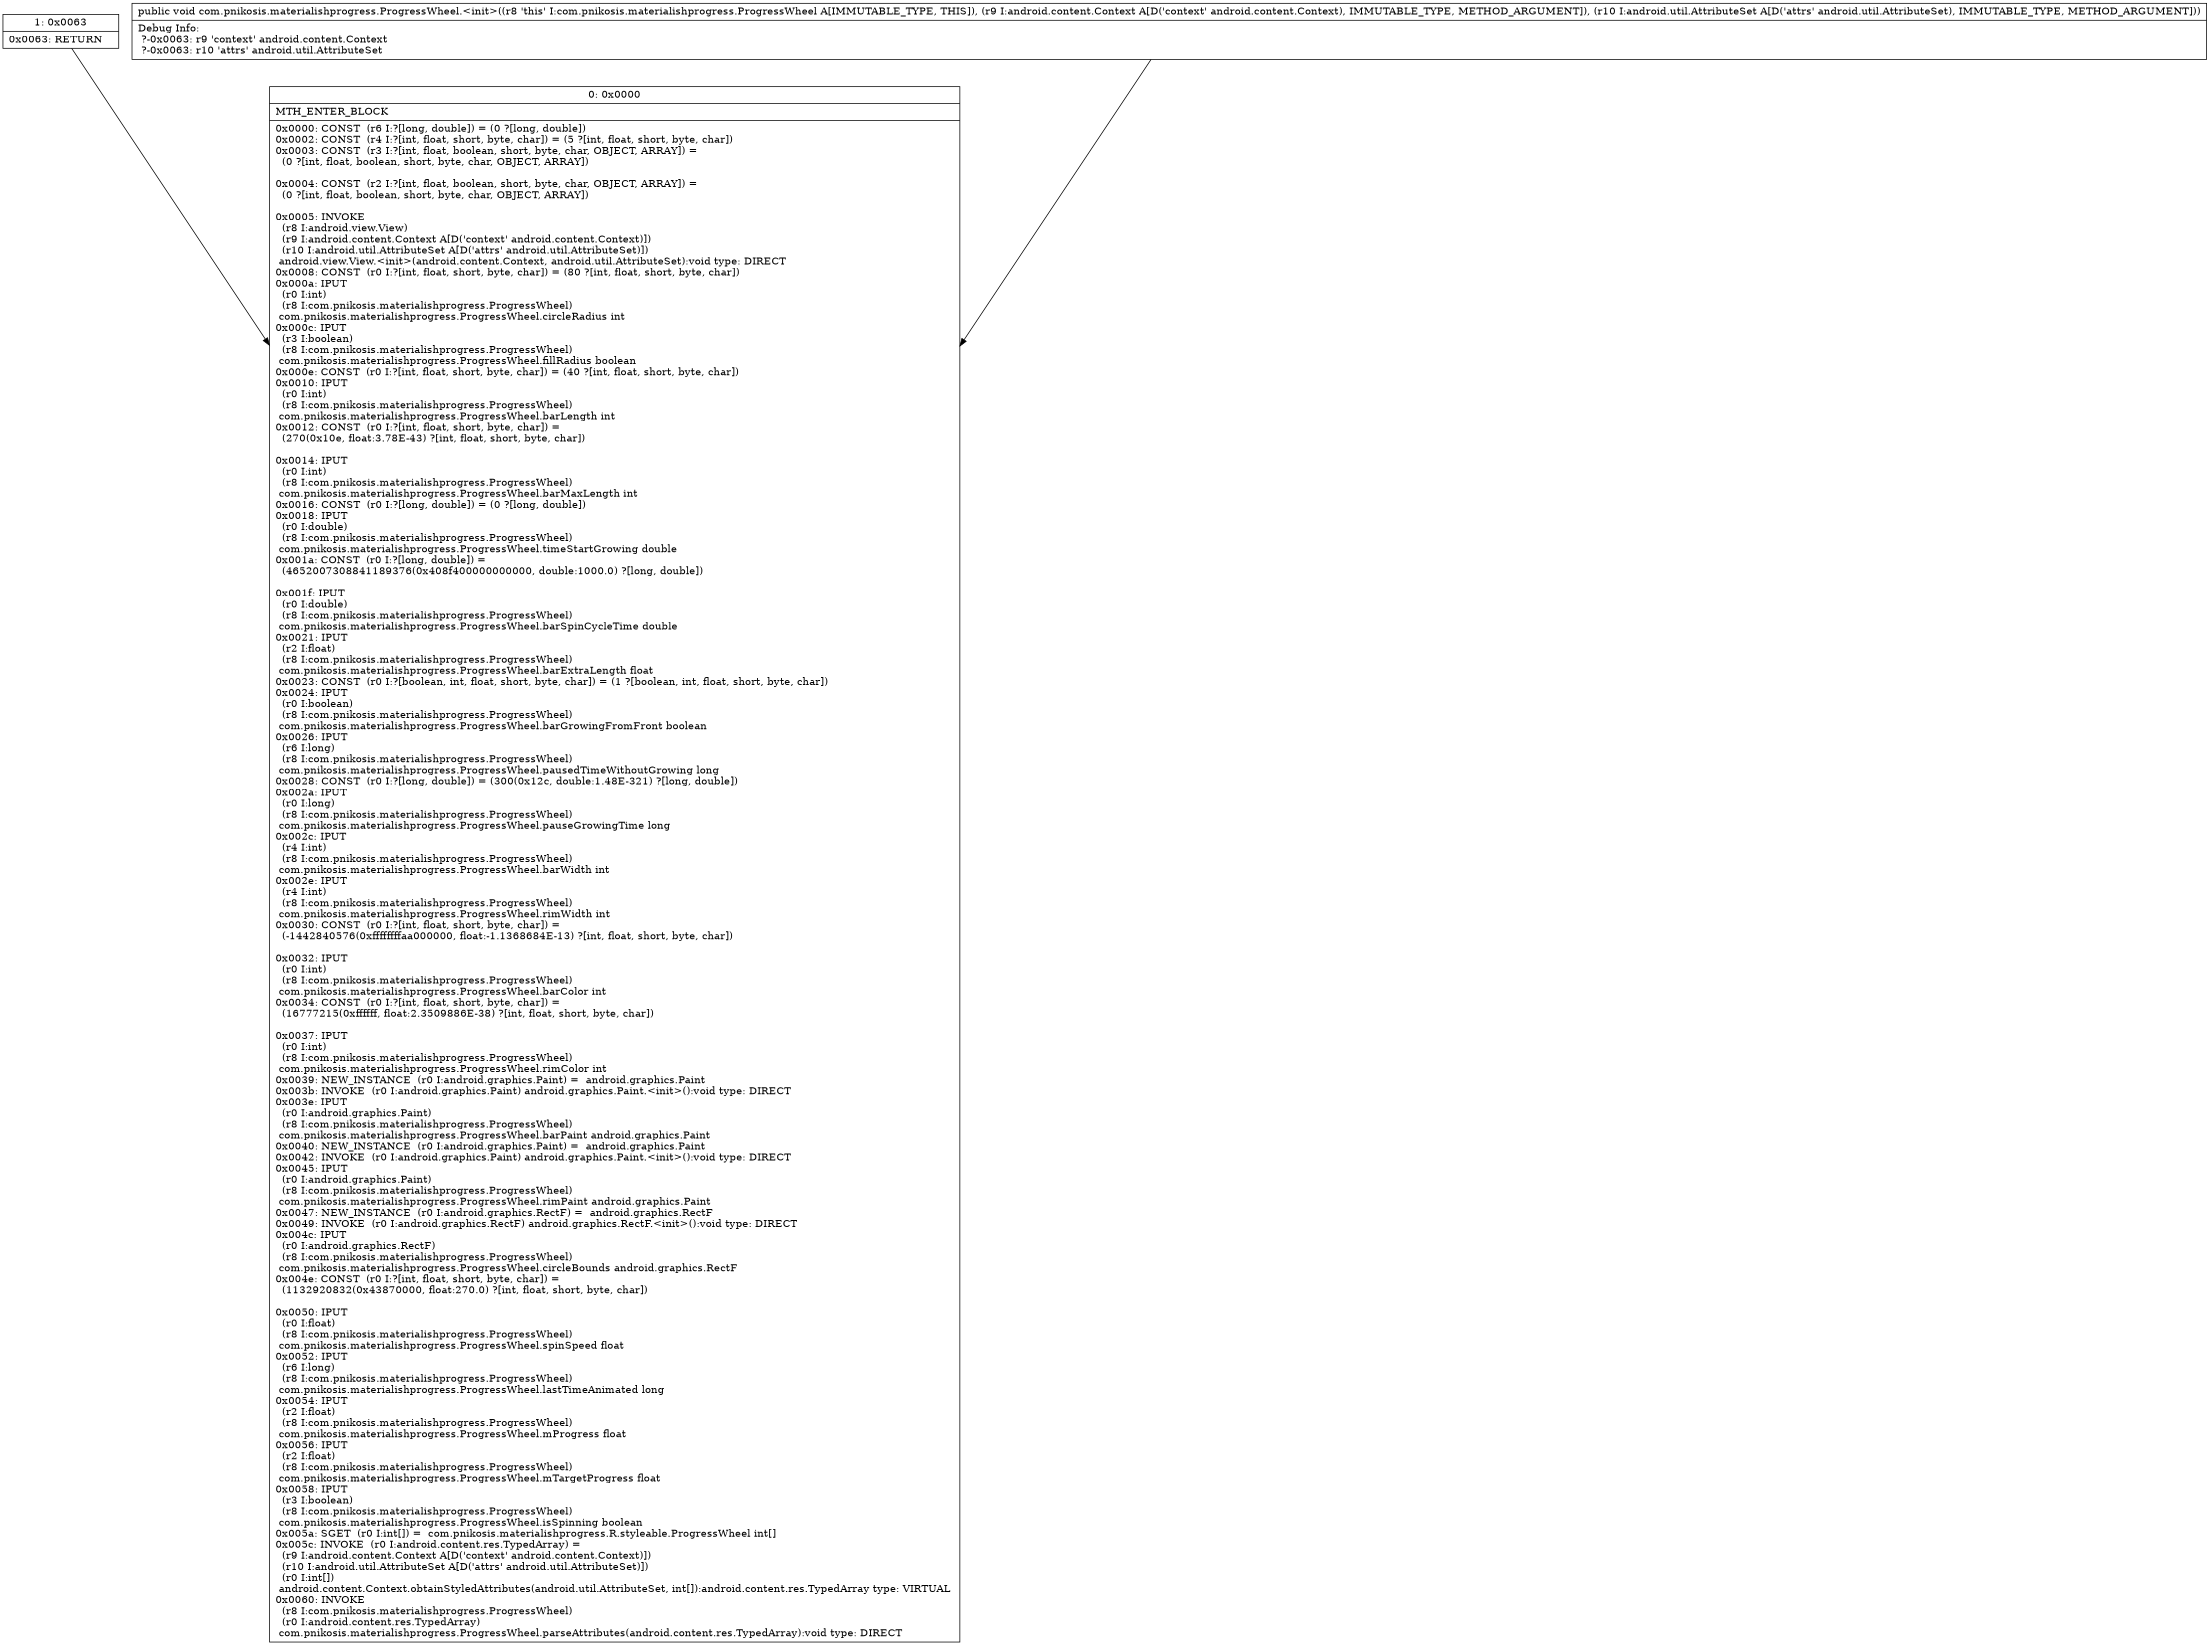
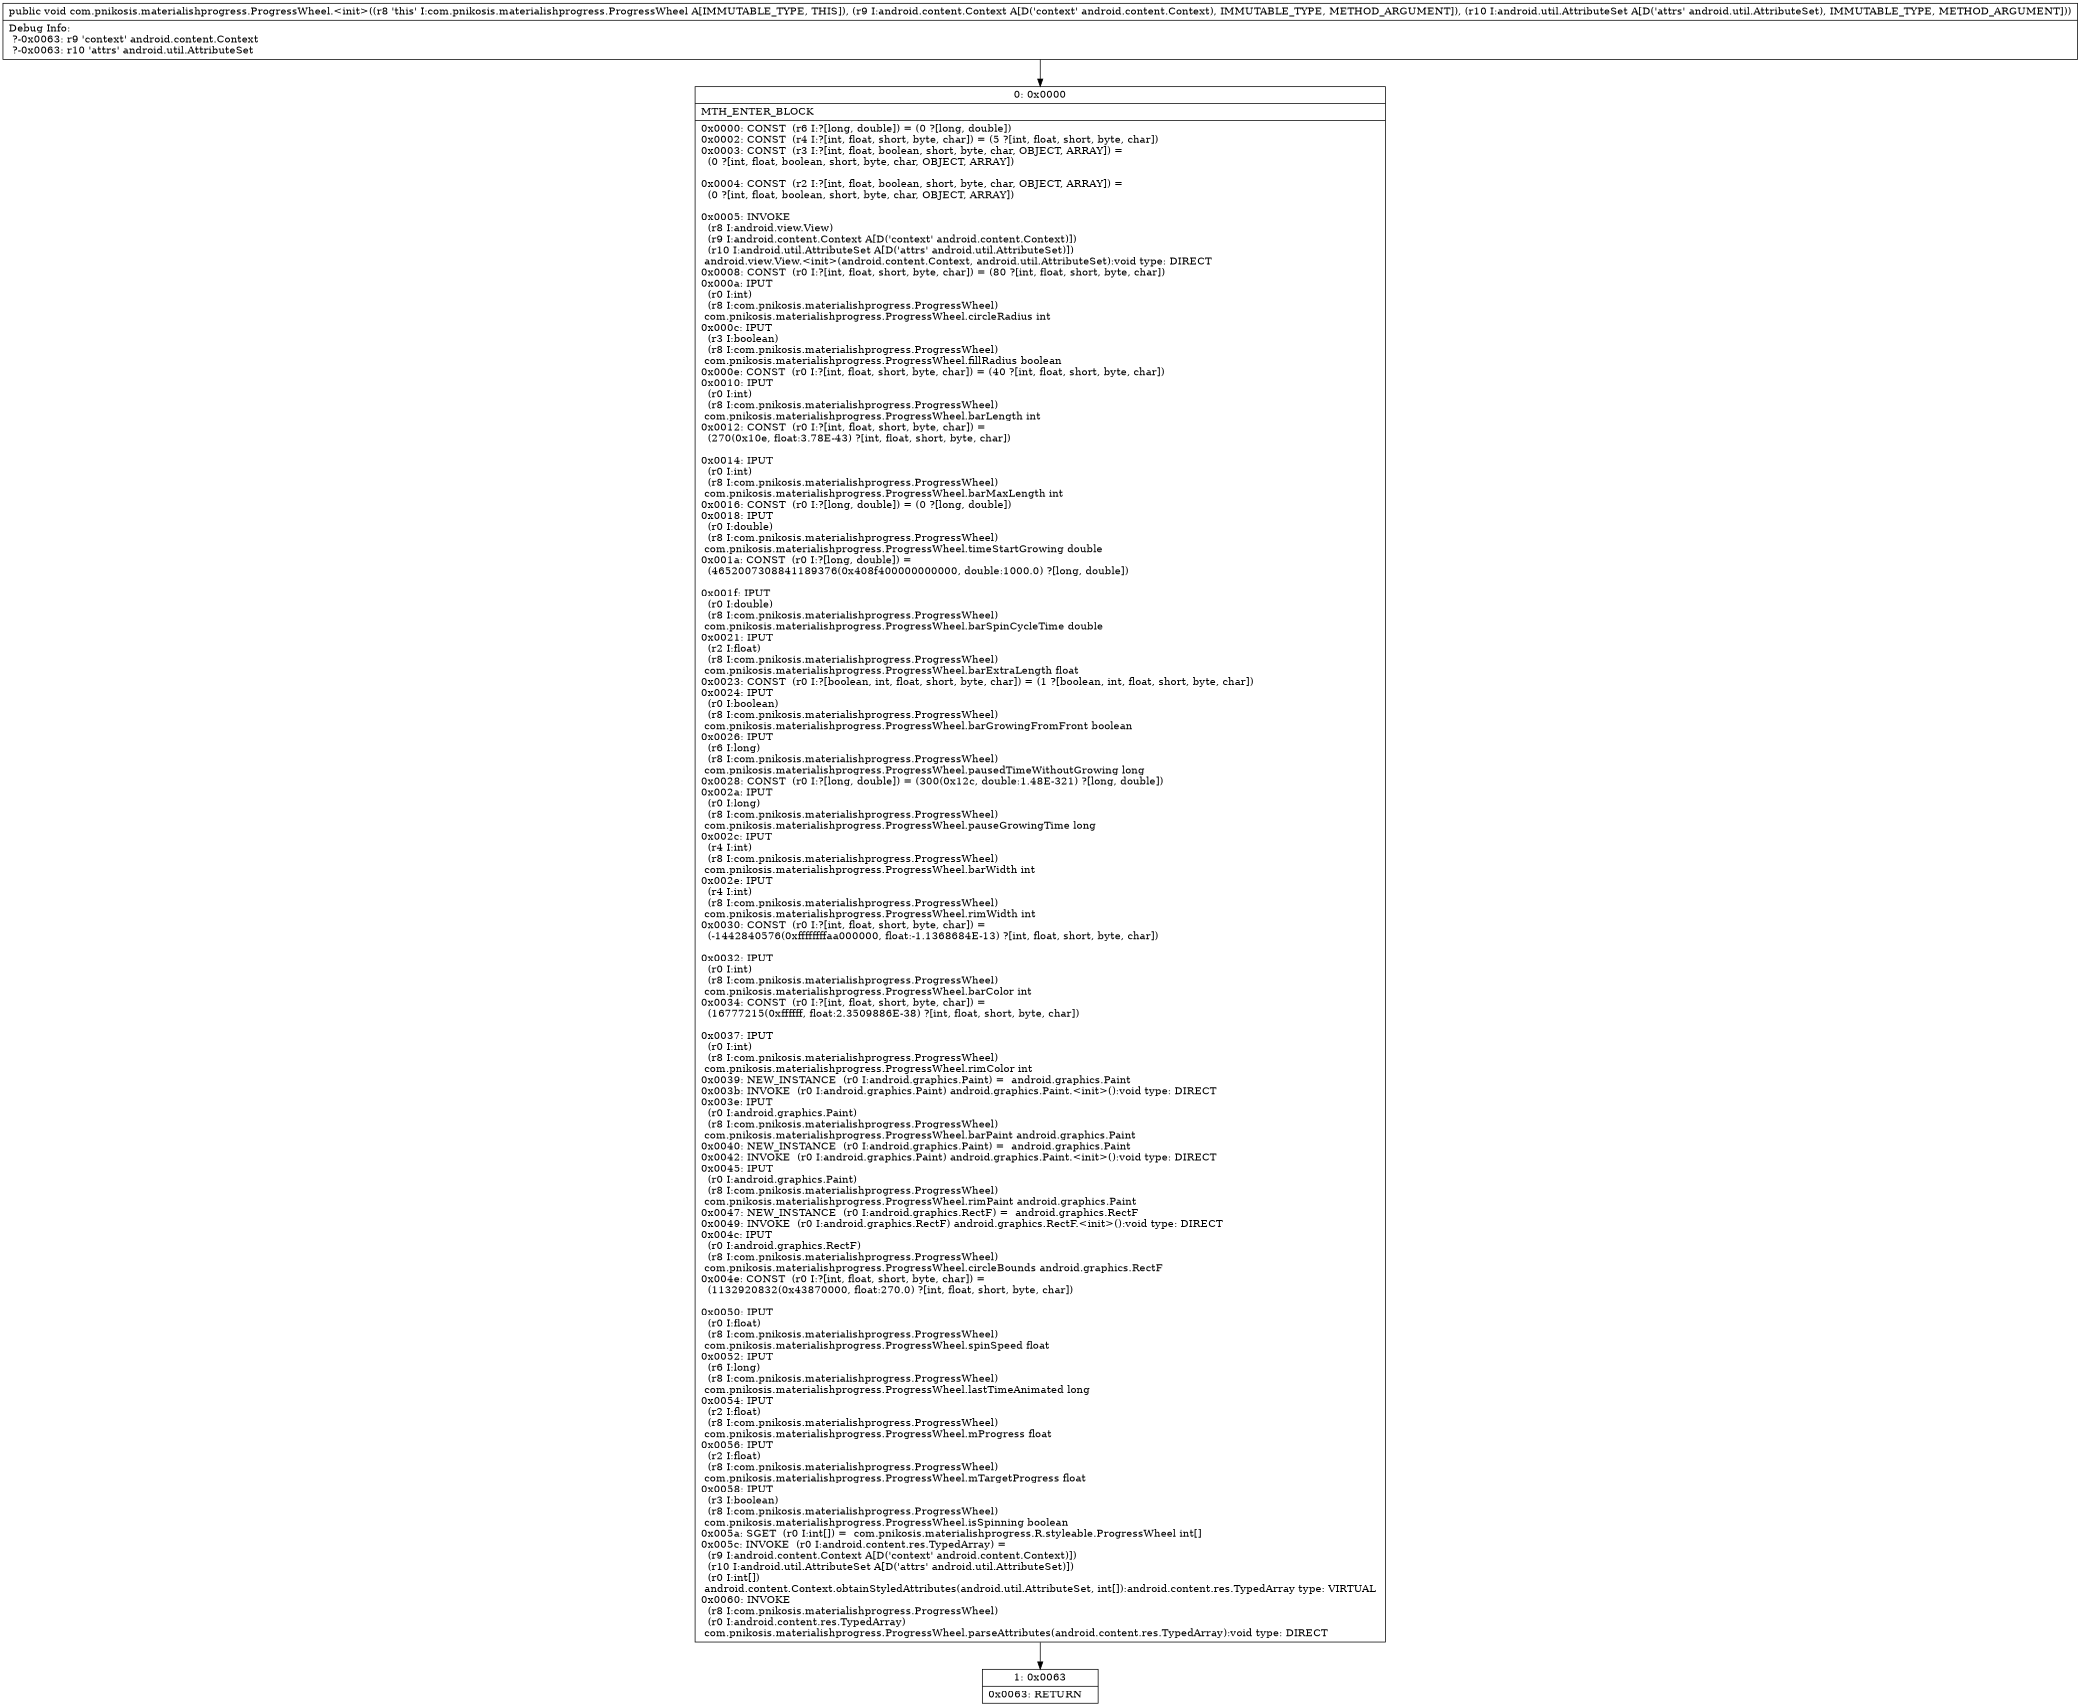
edge "1: 0x0063" -> "0: 0x0000": reversed
